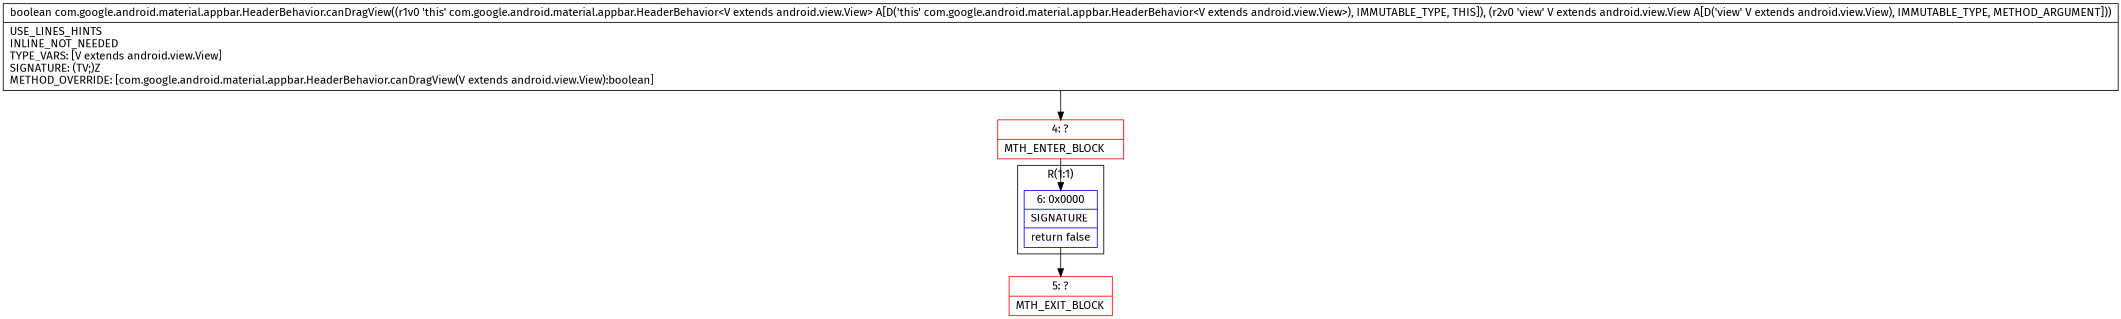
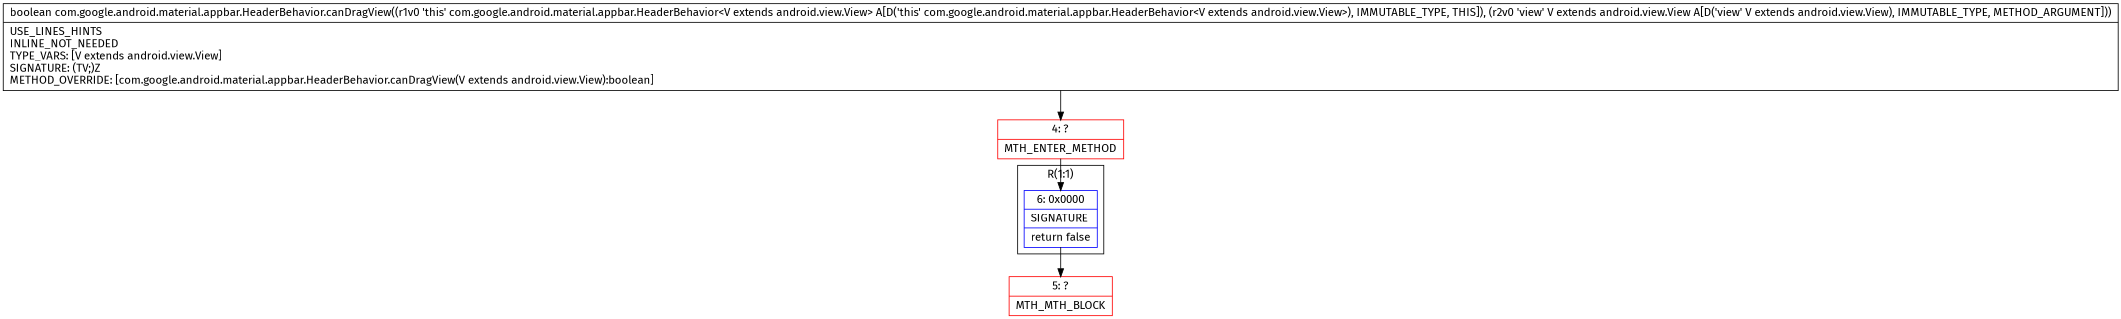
node "4: ?": text "MTH_ENTER_BLOCK" -> "MTH_ENTER_METHOD"
node "5: ?": text "MTH_EXIT_BLOCK" -> "MTH_MTH_BLOCK"
